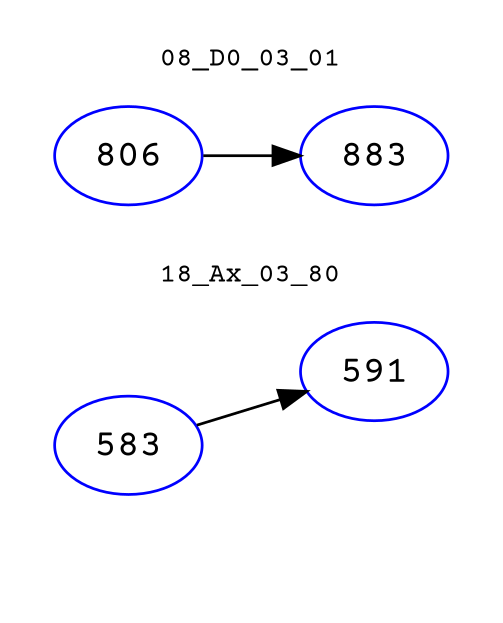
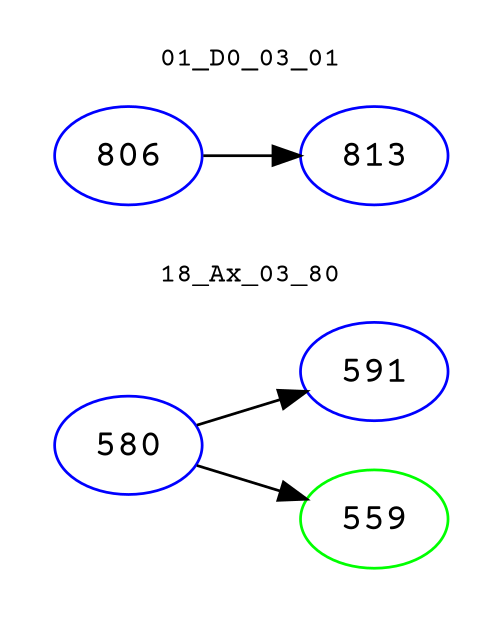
cluster "08_D0_03_01": label "08_D0_03_01" -> "01_D0_03_01"
node "883": label "883" -> "813"
node "583": label "583" -> "580"
node "559": added
